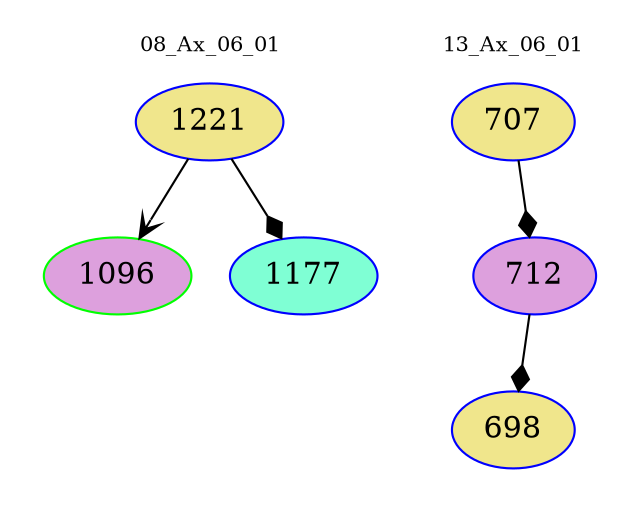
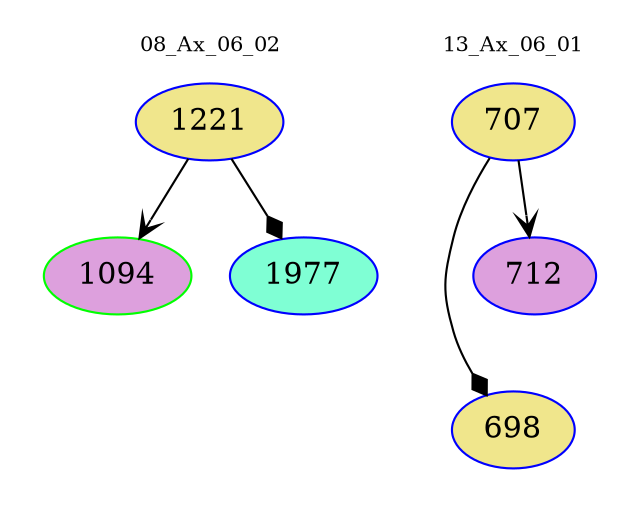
cluster "08_Ax_06_01": label "08_Ax_06_01" -> "08_Ax_06_02"
edge "707" -> "712": arrowhead diamond -> vee
node "1096": label "1096" -> "1094"
node "1177": label "1177" -> "1977"
edge "712" -> "698": now "707" -> "698"
